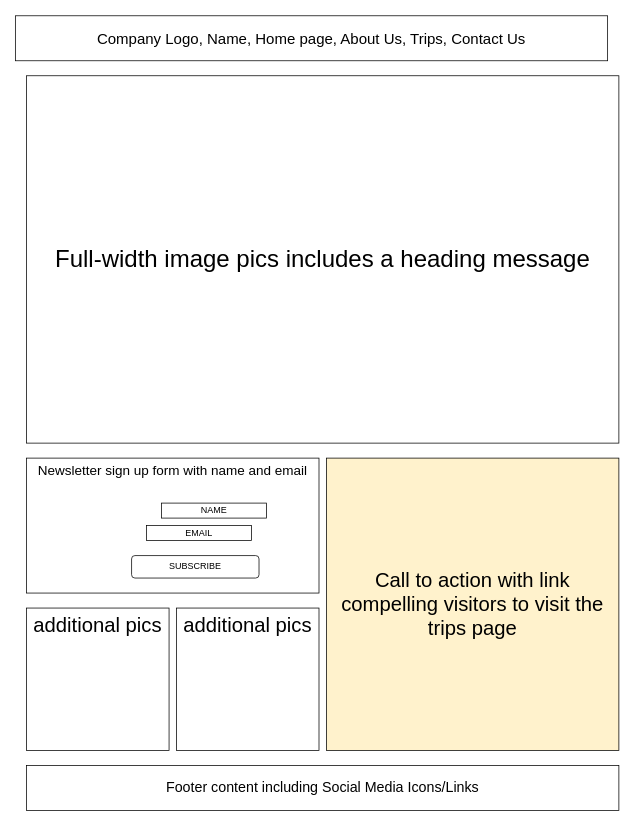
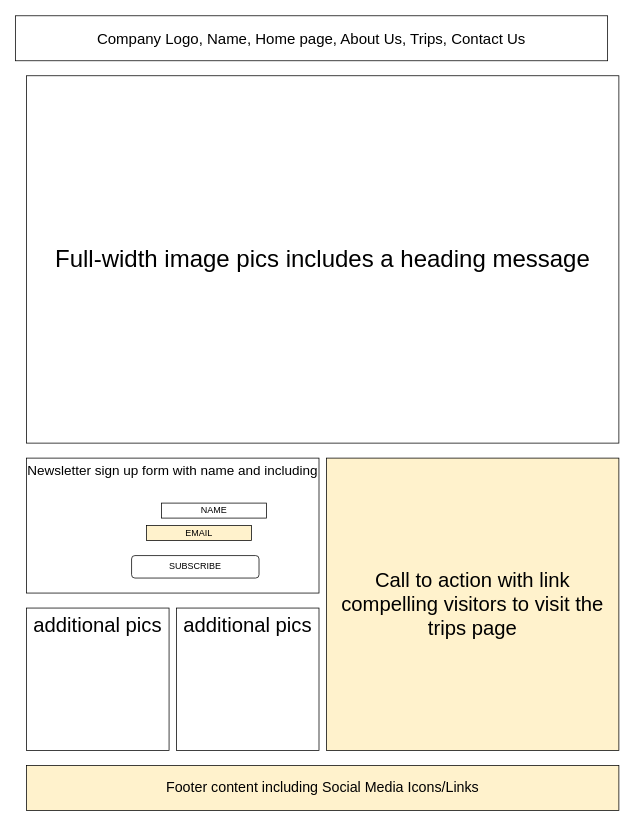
node "Newsletter sign up form with name and email": label "Newsletter sign up form with name and email" -> "Newsletter sign up form with name and including"
node "EMAIL": fillcolor #ffffff -> #fff2cc
node "Footer content including Social Media Icons/Links": fillcolor #ffffff -> #fff2cc
